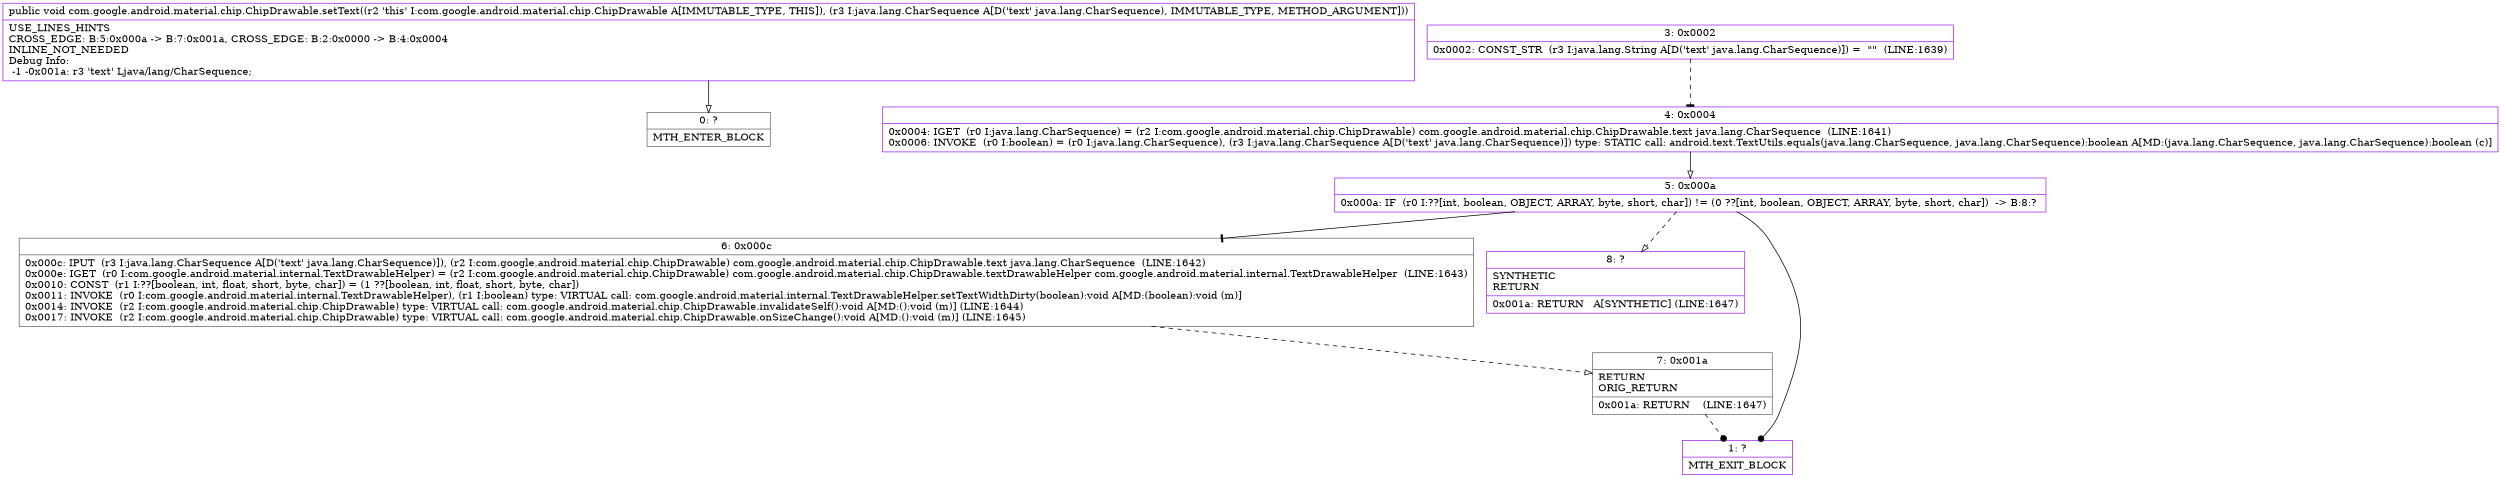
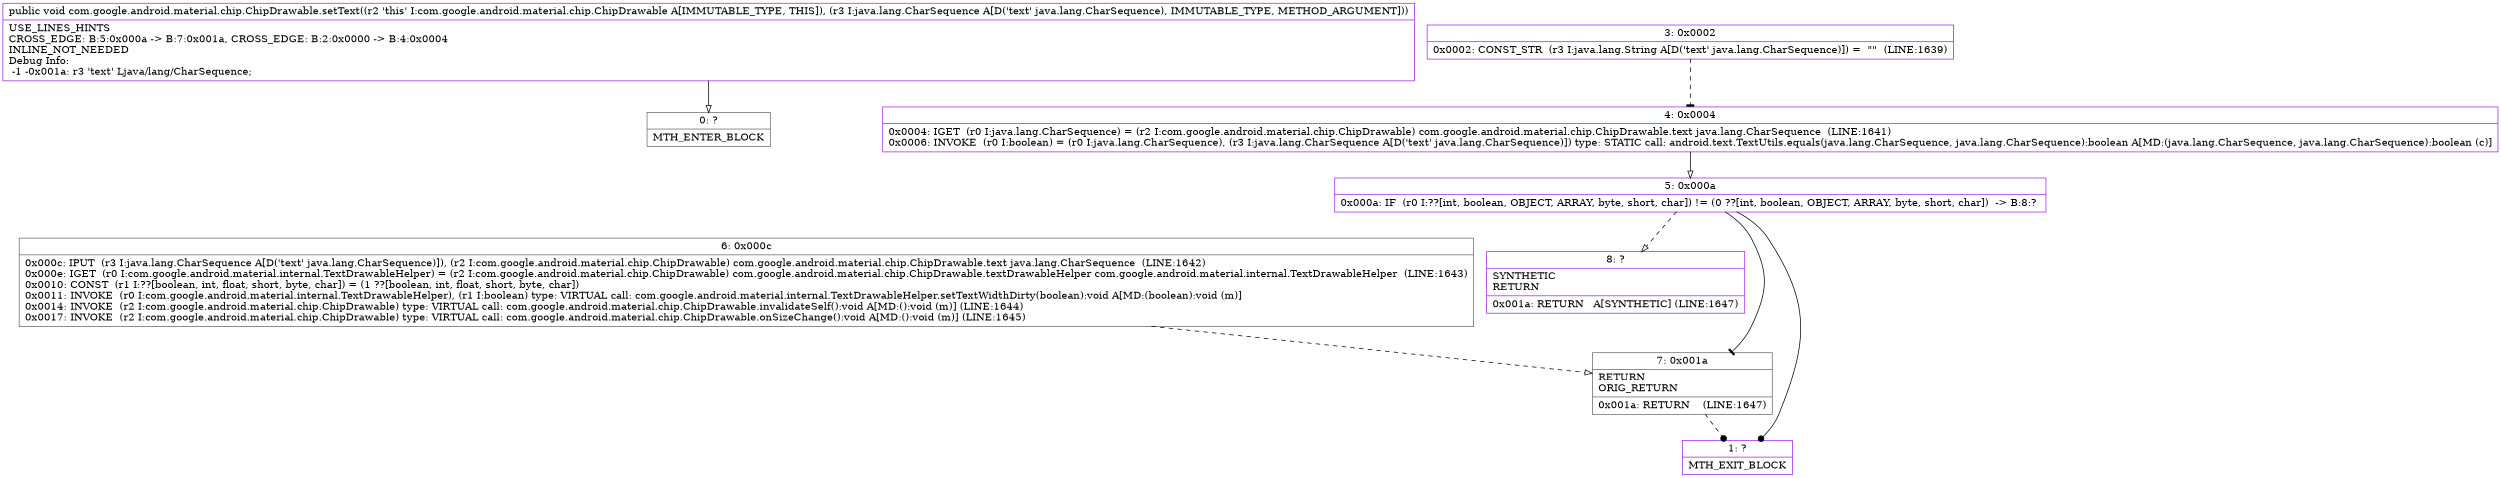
edge "5: 0x000a" -> "6: 0x000c": now "5: 0x000a" -> "7: 0x001a"
